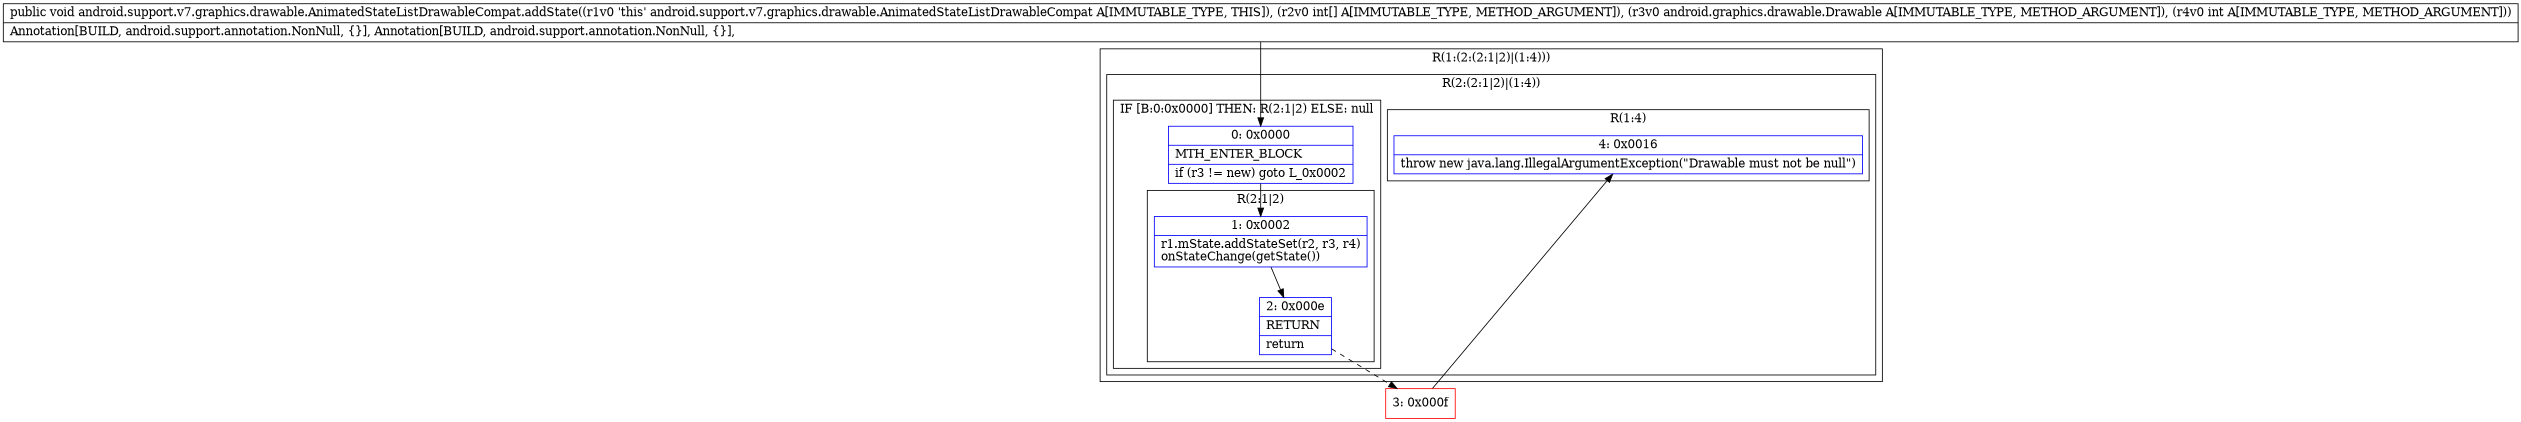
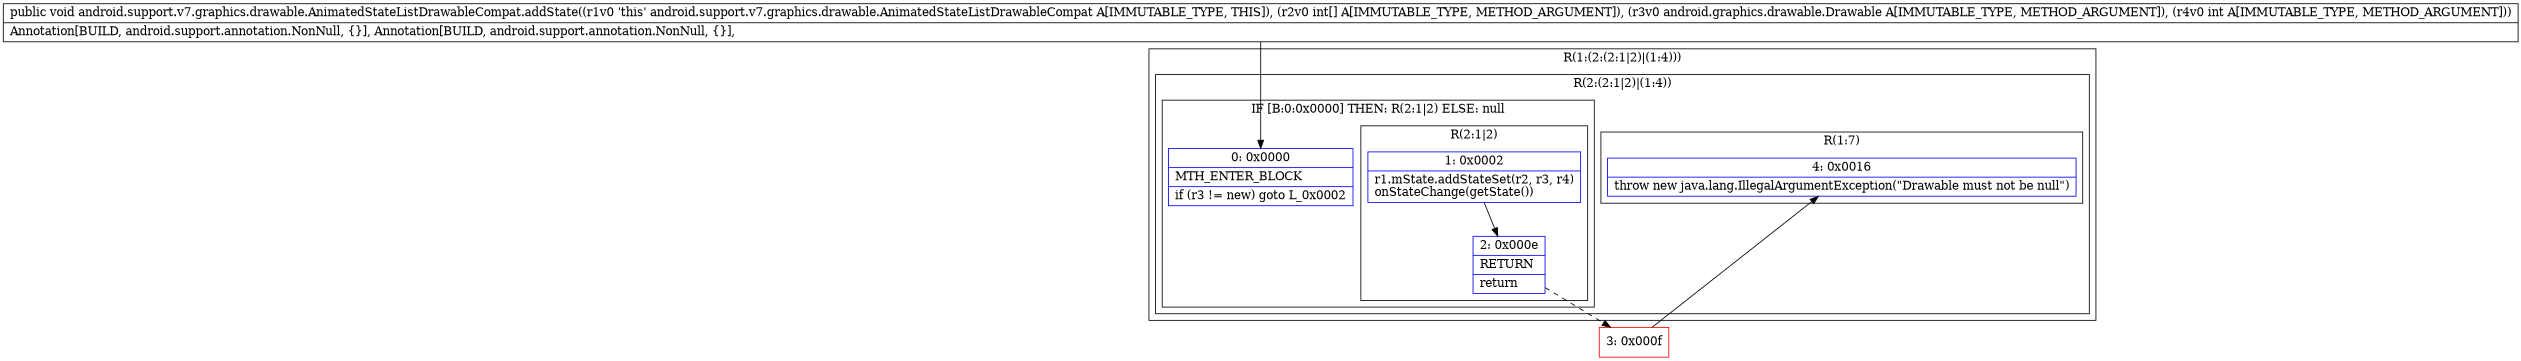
cluster "R(1:4)": label "R(1:4)" -> "R(1:7)"
edge "0: 0x0000" -> "1: 0x0002": removed
